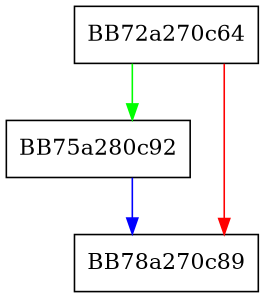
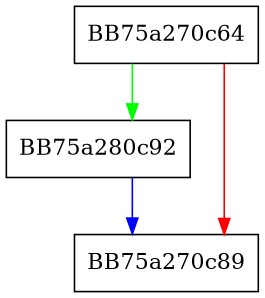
node "BB72a270c64": label "BB72a270c64" -> "BB75a270c64"
node "BB78a270c89": label "BB78a270c89" -> "BB75a270c89"
